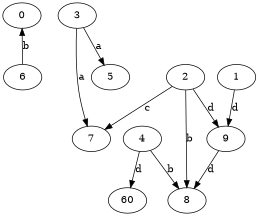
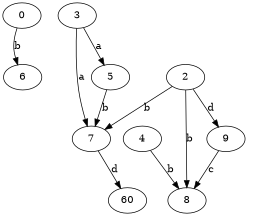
edge "6" -> "0": reversed
node "1": removed
edge "5" -> "7": added, label "b"
edge "2" -> "7": label "c" -> "b"
edge "4" -> "60": now "7" -> "60"
edge "9" -> "8": label "d" -> "c"
